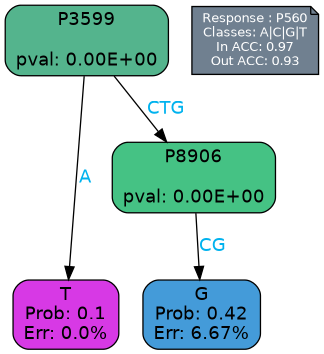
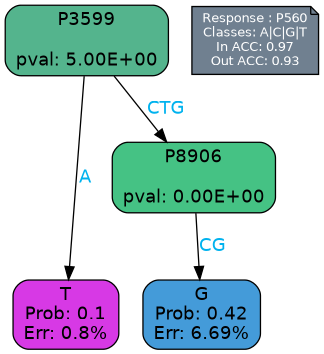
node "P3599 pval: 0.00E+00": label "P3599 pval: 0.00E+00" -> "P3599 pval: 5.00E+00"
node "T Prob: 0.1 Err: 0.0%": label "T Prob: 0.1 Err: 0.0%" -> "T Prob: 0.1 Err: 0.8%"
node "G Prob: 0.42 Err: 6.67%": label "G Prob: 0.42 Err: 6.67%" -> "G Prob: 0.42 Err: 6.69%"
